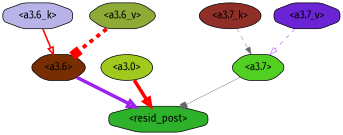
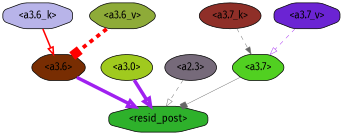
node "<a2.3>": added
edge "<a3.0>" -> "<resid_post>": color red -> purple
